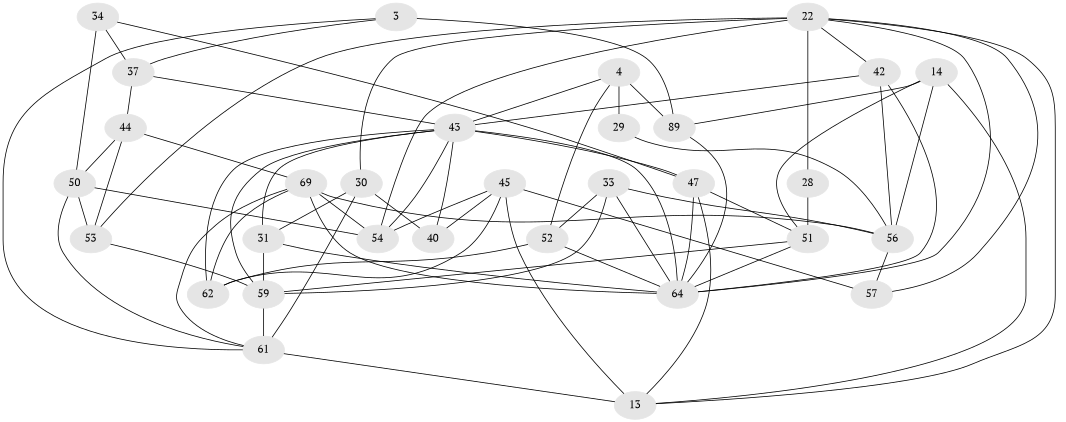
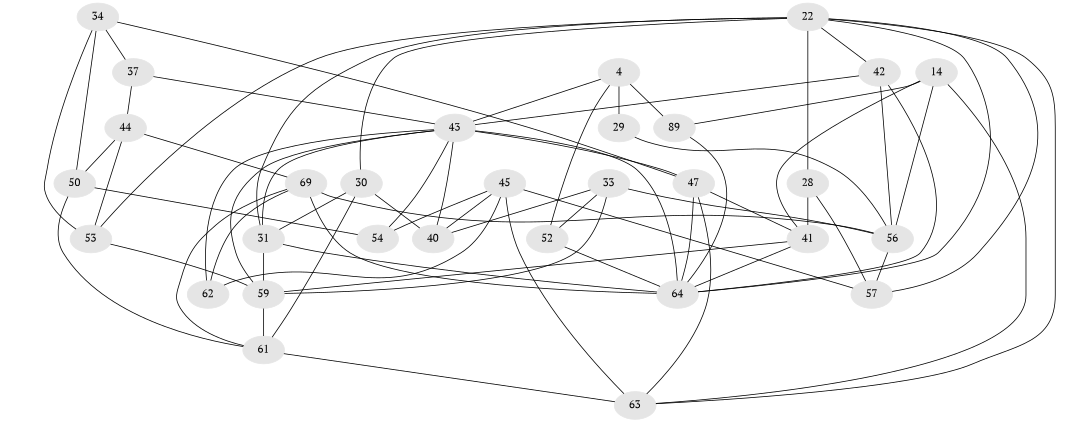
node "3": removed
edge "22" -- "54": now "22" -- "31"
edge "69" -- "54": removed
edge "50" -- "53": now "34" -- "53"
edge "28" -- "57": added
edge "33" -- "64": now "33" -- "40"
node "51": label "51" -> "41"
edge "52" -- "62": removed
node "13": label "13" -> "63"
